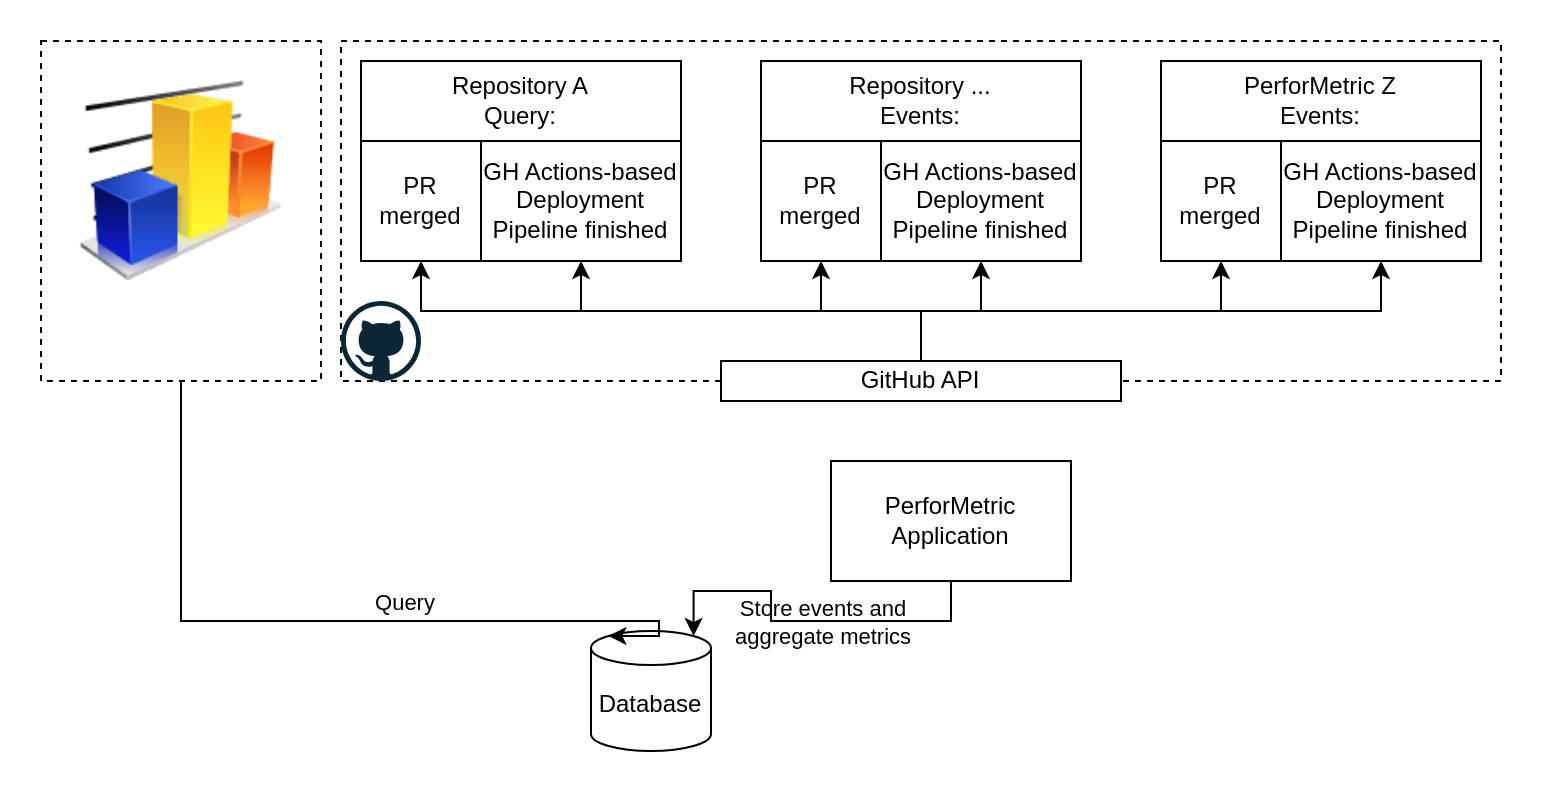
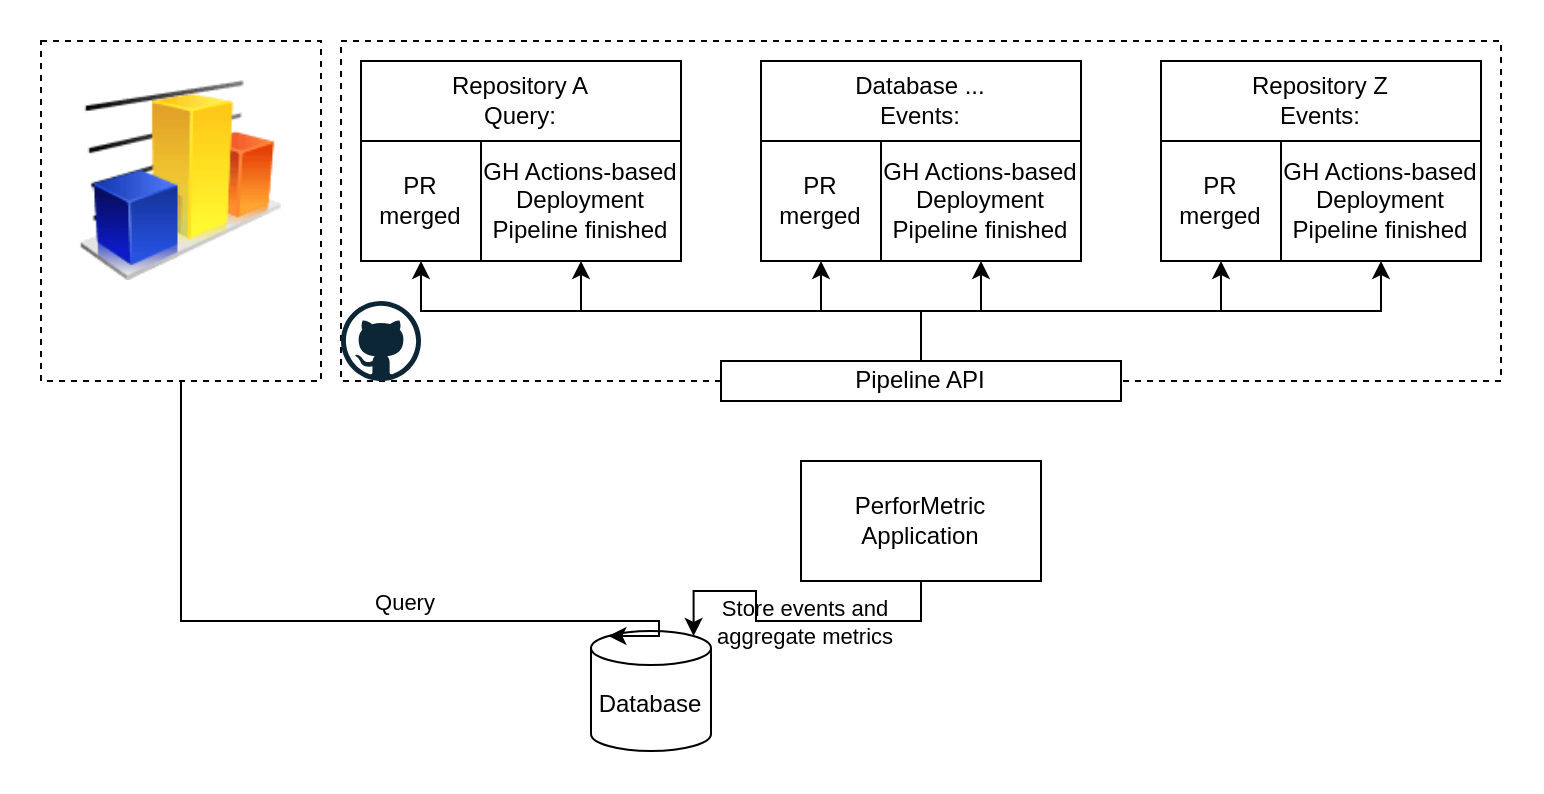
node "Repository ... Events:": label "Repository ... Events:" -> "Database ... Events:"
node "PerforMetric Z Events:": label "PerforMetric Z Events:" -> "Repository Z Events:"
node "GitHub API": label "GitHub API" -> "Pipeline API"
node "PerforMetric Application": moved (951, 521) -> (921, 521)
